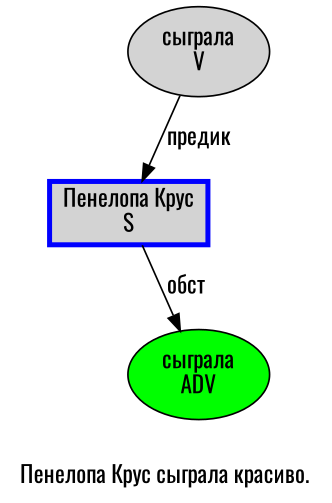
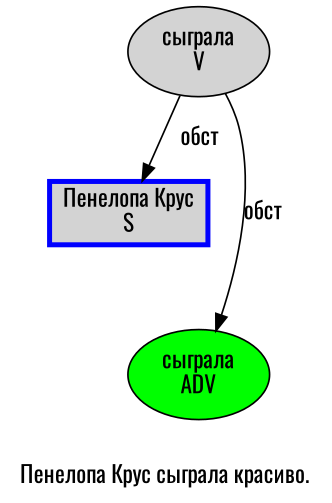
edge "сыграла V" -> "Пенелопа Крус S": label "предик" -> "обст"
edge "Пенелопа Крус S" -> "сыграла ADV": now "сыграла V" -> "сыграла ADV"
